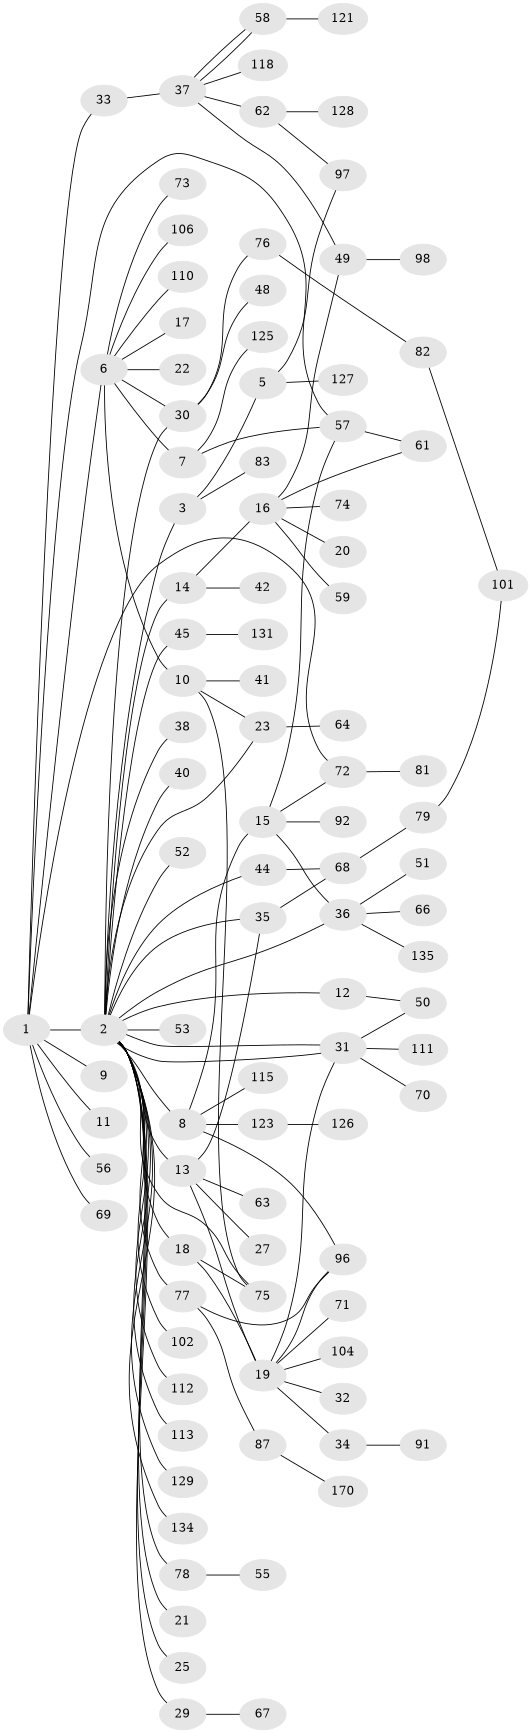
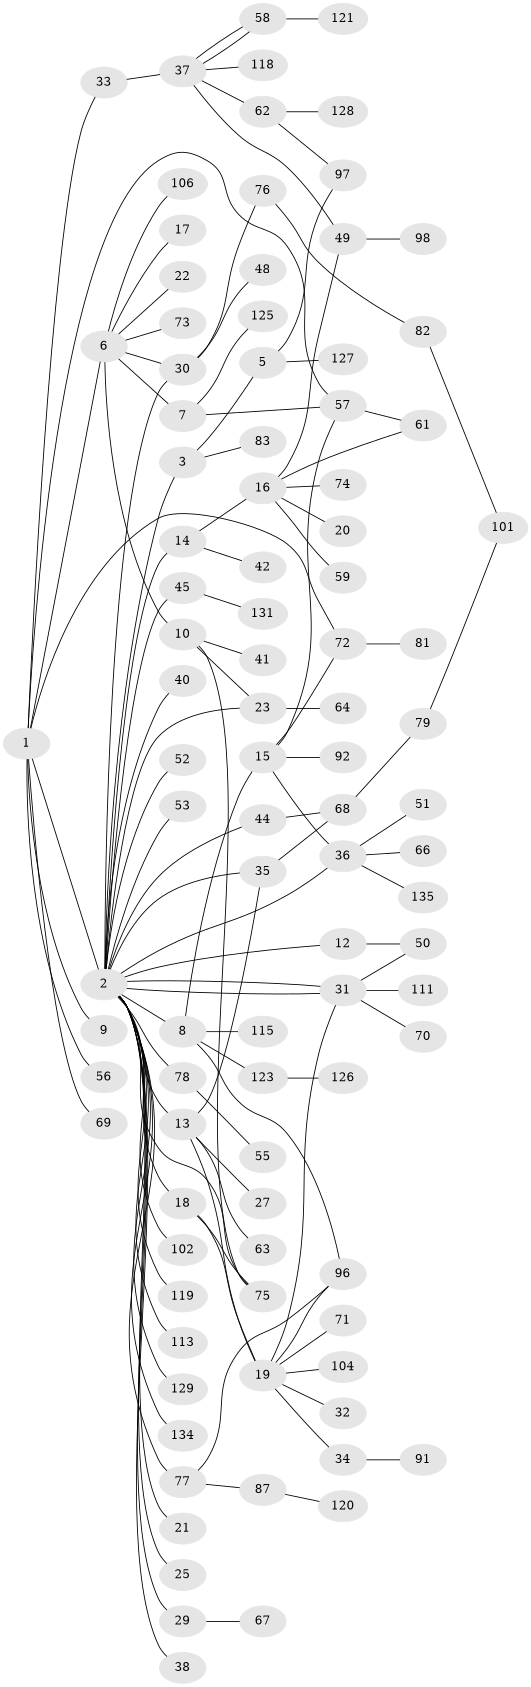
node "110": removed
node "11": removed
node "112": label "112" -> "119"
node "170": label "170" -> "120"
